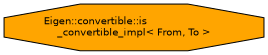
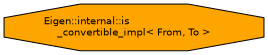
node "Eigen::convertible::is _convertible_impl< From, To >": label "Eigen::convertible::is _convertible_impl< From, To >" -> "Eigen::internal::is _convertible_impl< From, To >"
